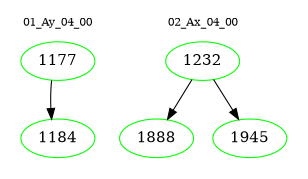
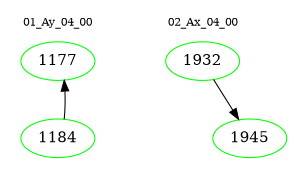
node "1232": label "1232" -> "1932"
edge "1177" -> "1184": reversed
node "1888": removed
